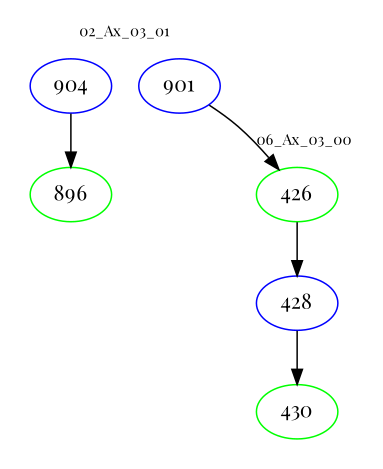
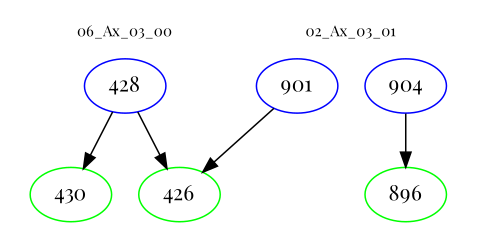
edge "426" -> "428": reversed
